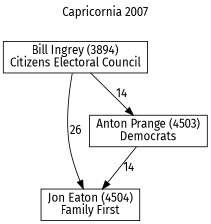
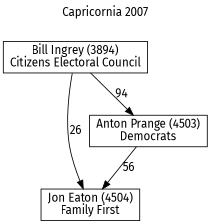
edge "Bill Ingrey (3894) Citizens Electoral Council" -> "Anton Prange (4503) Democrats": label "14" -> "94"
edge "Anton Prange (4503) Democrats" -> "Jon Eaton (4504) Family First": label "14" -> "56"
